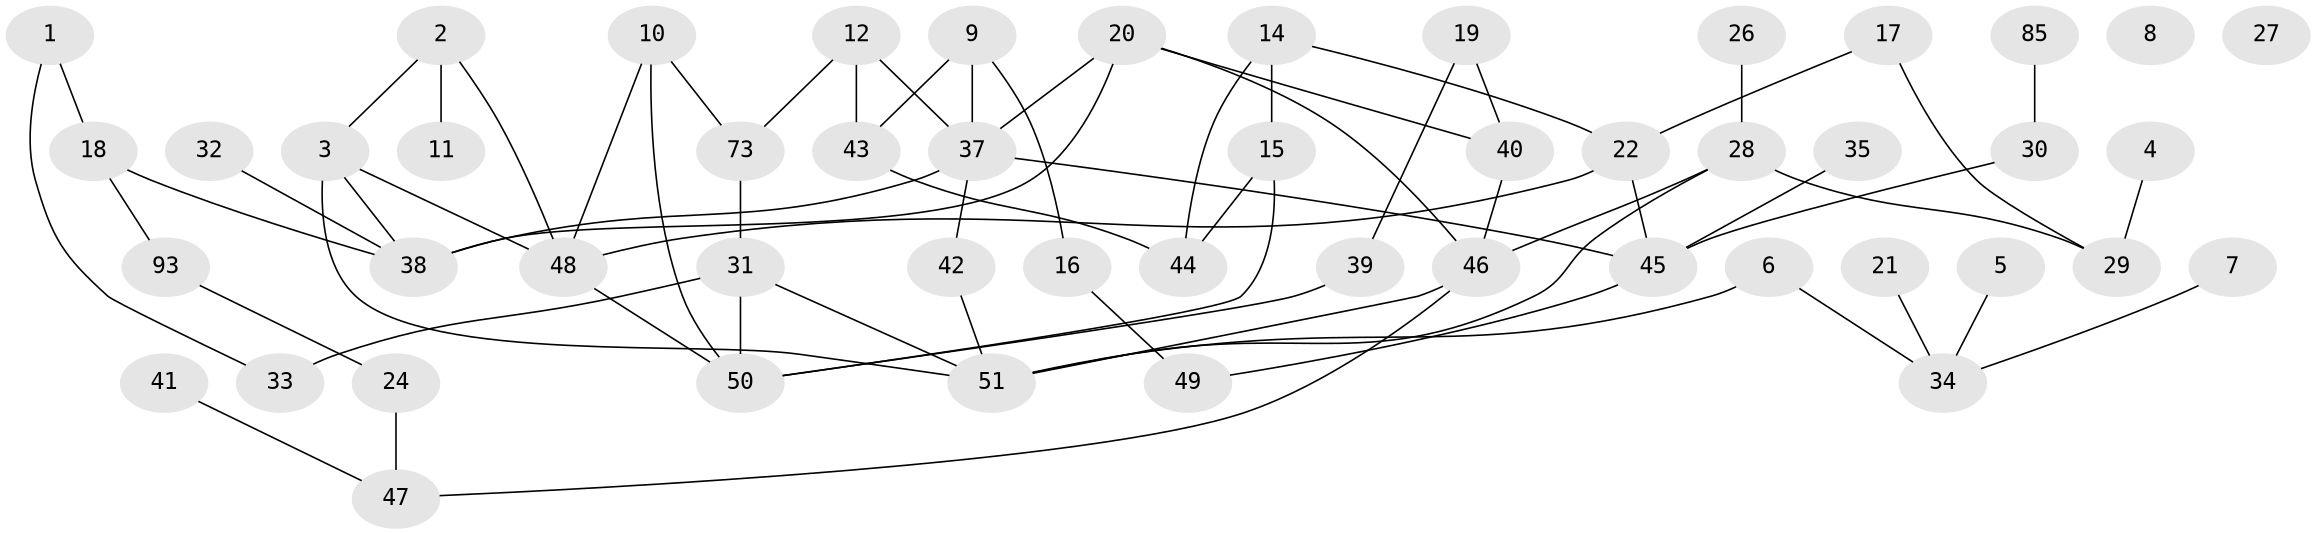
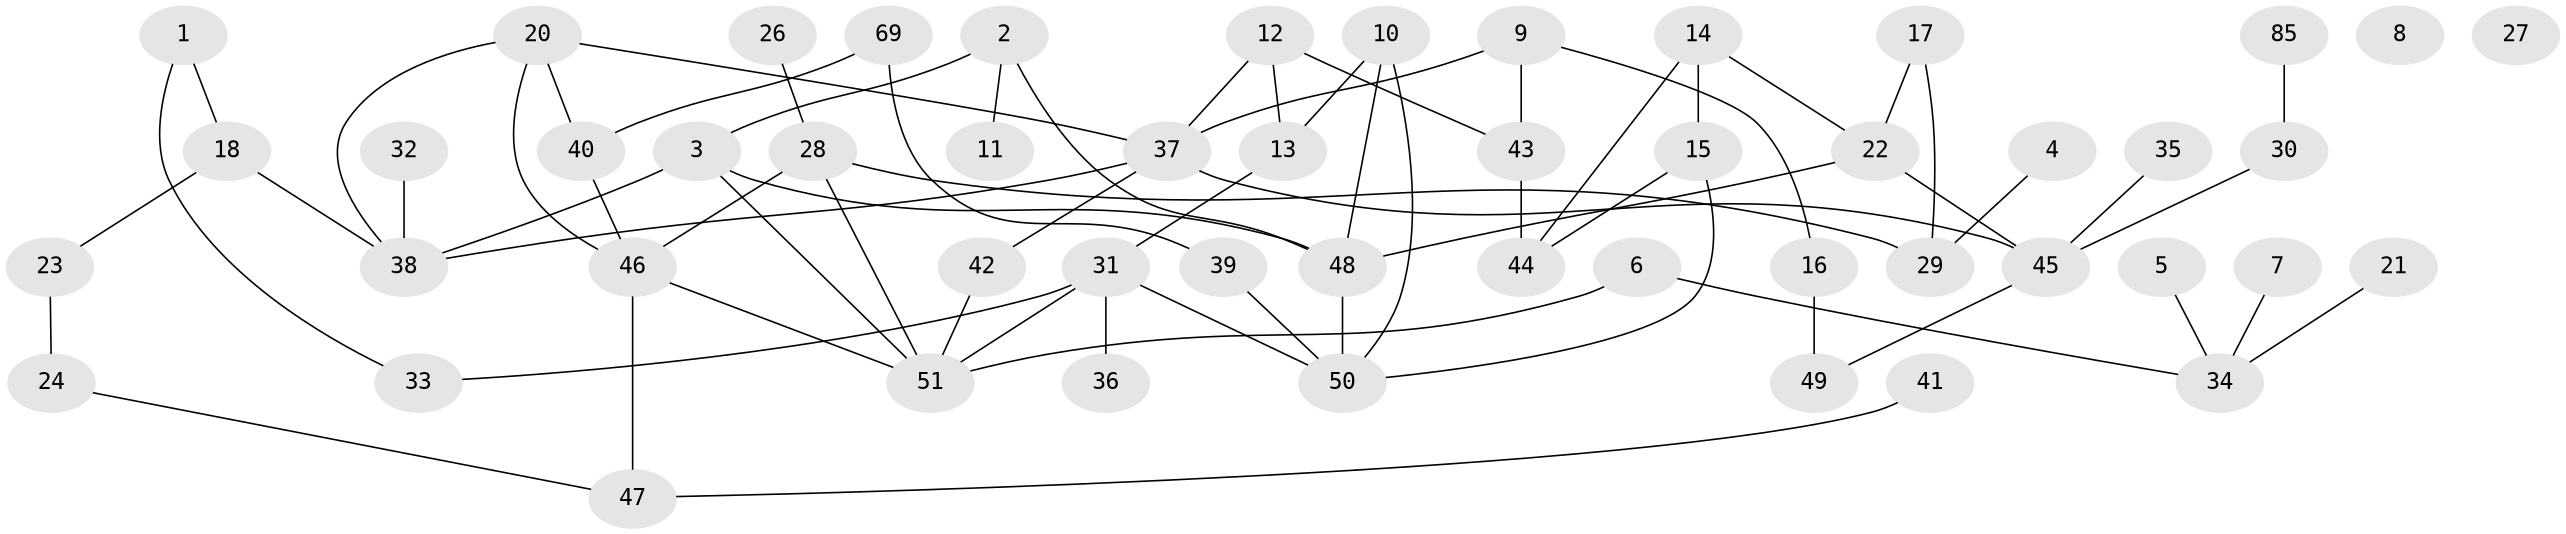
node "19": label "19" -> "69"
node "73": label "73" -> "13"
node "93": label "93" -> "23"
node "36": added
